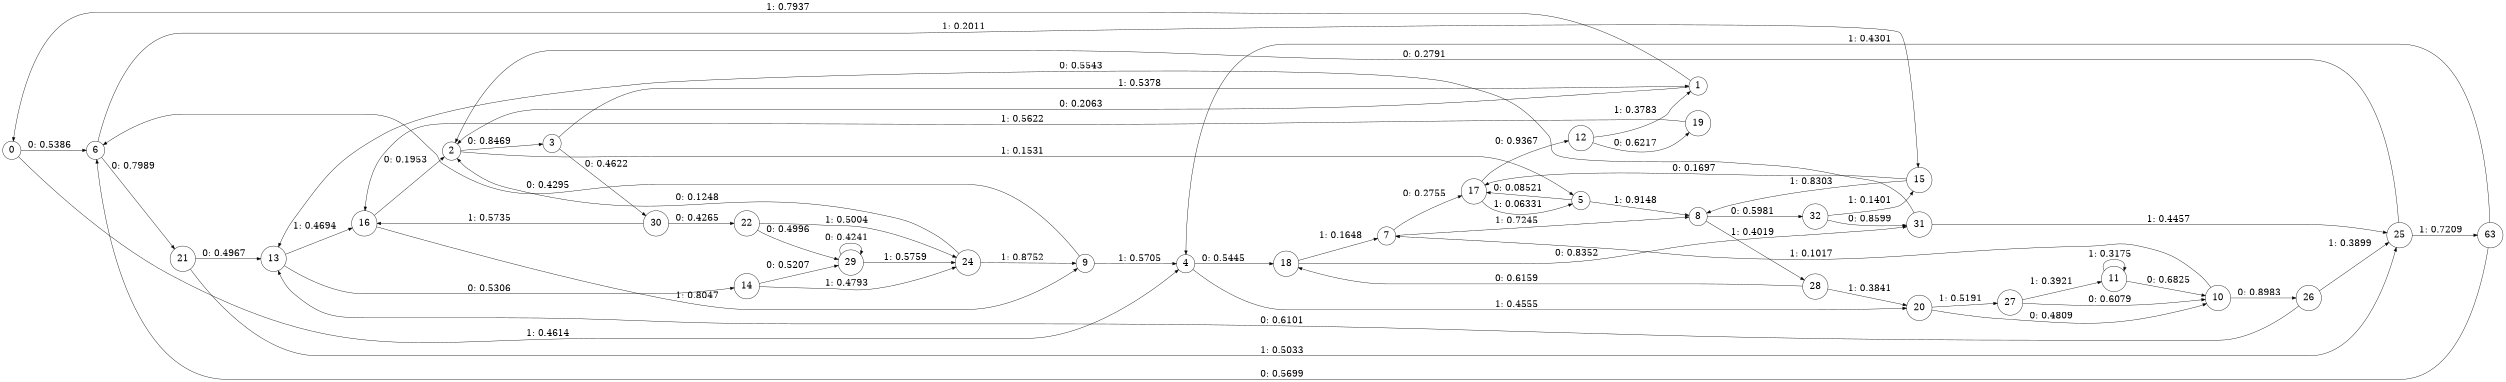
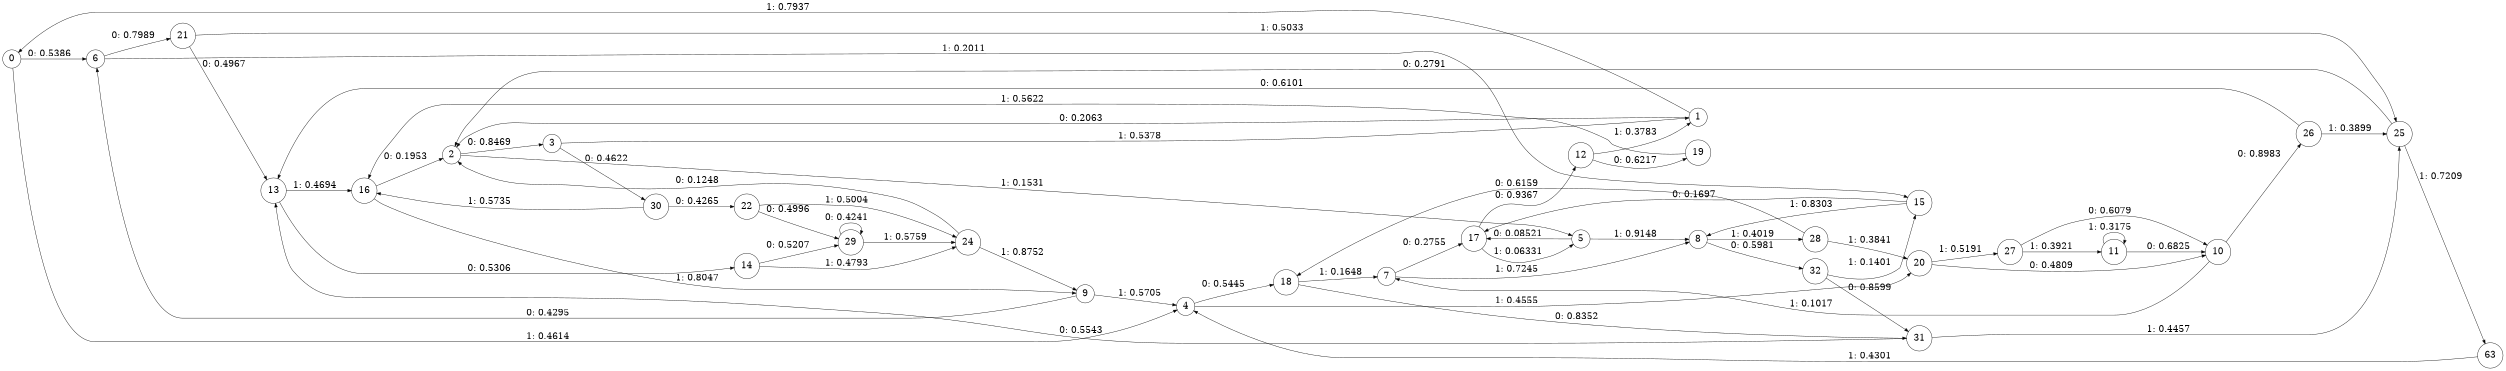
edge "63" -> "6": removed, label "0: 0.5699"
